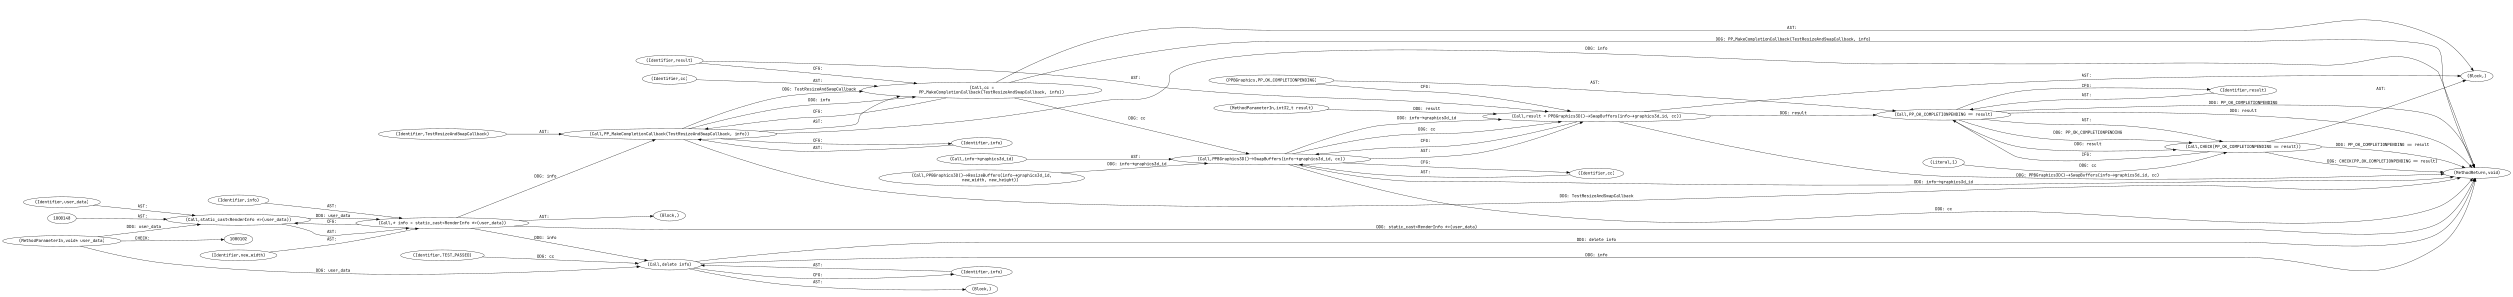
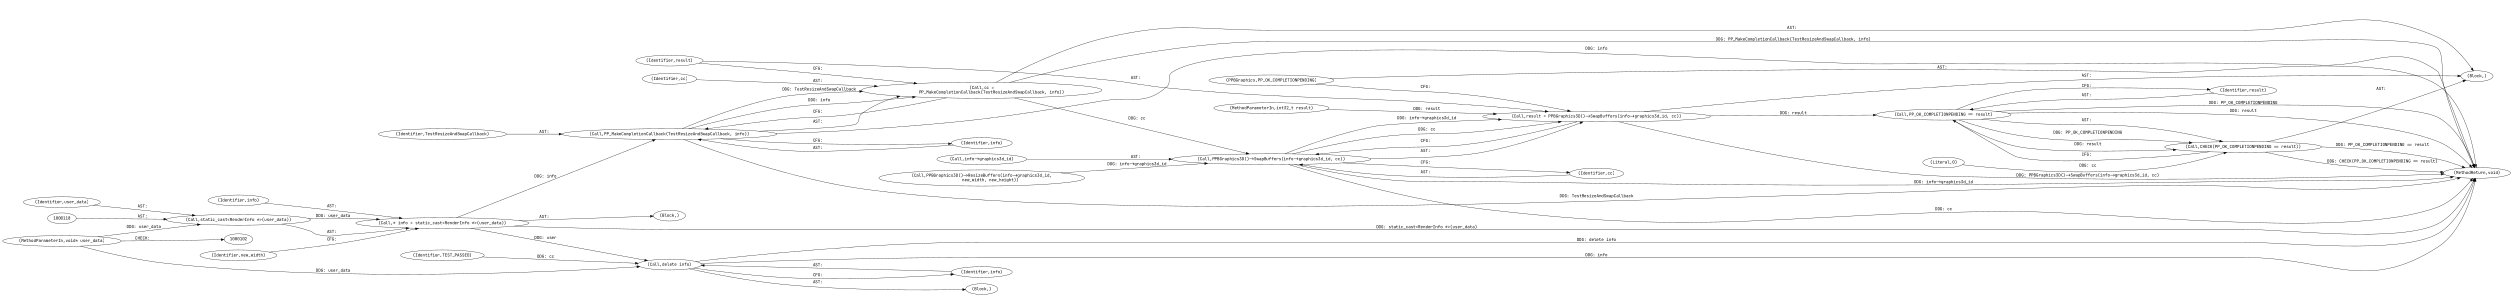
edge "(PPBGraphics,PP_OK_COMPLETIONPENDING)" -> "(Call,PP_OK_COMPLETIONPENDING == result)": now "(PPBGraphics,PP_OK_COMPLETIONPENDING)" -> "(MethodReturn,void)"
node "(Literal,1)": label "(Literal,1)" -> "(Literal,0)"
node "1000148": label "1000148" -> "1000118"
edge "(Call,* info = static_cast<RenderInfo *>(user_data))" -> "(Call,static_cast<RenderInfo *>(user_data))": removed, label "CFG:"
edge "(Call,* info = static_cast<RenderInfo *>(user_data))" -> "(Call,delete info)": label "DDG: info" -> "DDG: user"
edge "(Identifier,new_width)" -> "(Call,* info = static_cast<RenderInfo *>(user_data))": label "AST: " -> "CFG: "
